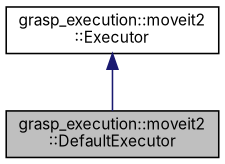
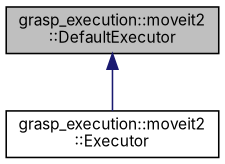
edge "grasp_execution::moveit2 ::DefaultExecutor" -> "grasp_execution::moveit2 ::Executor": reversed
